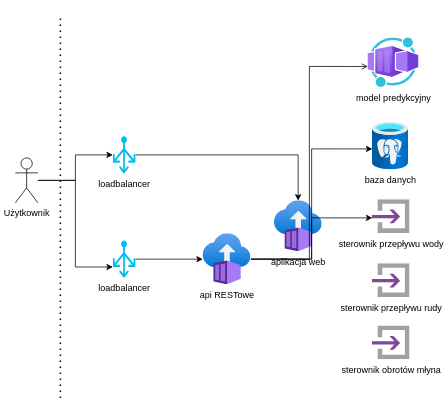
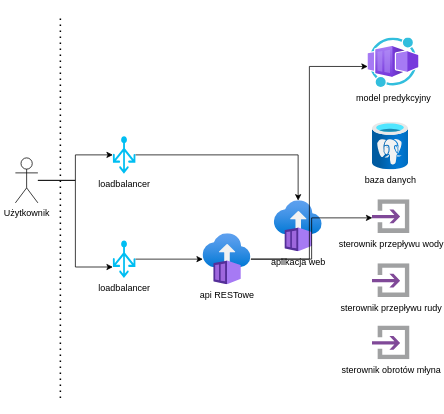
edge "api RESTowe" -> "model predykcyjny": arrowhead open -> classic
edge "api RESTowe" -> "baza danych": removed
